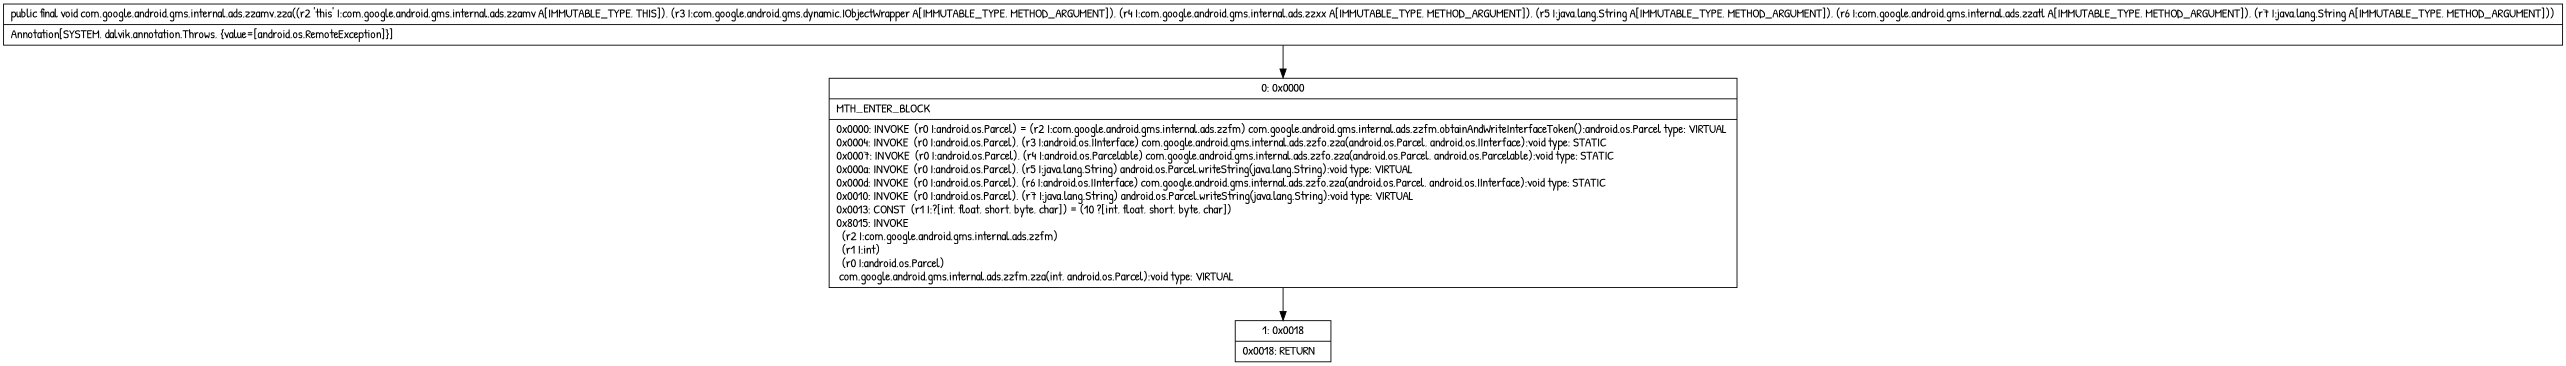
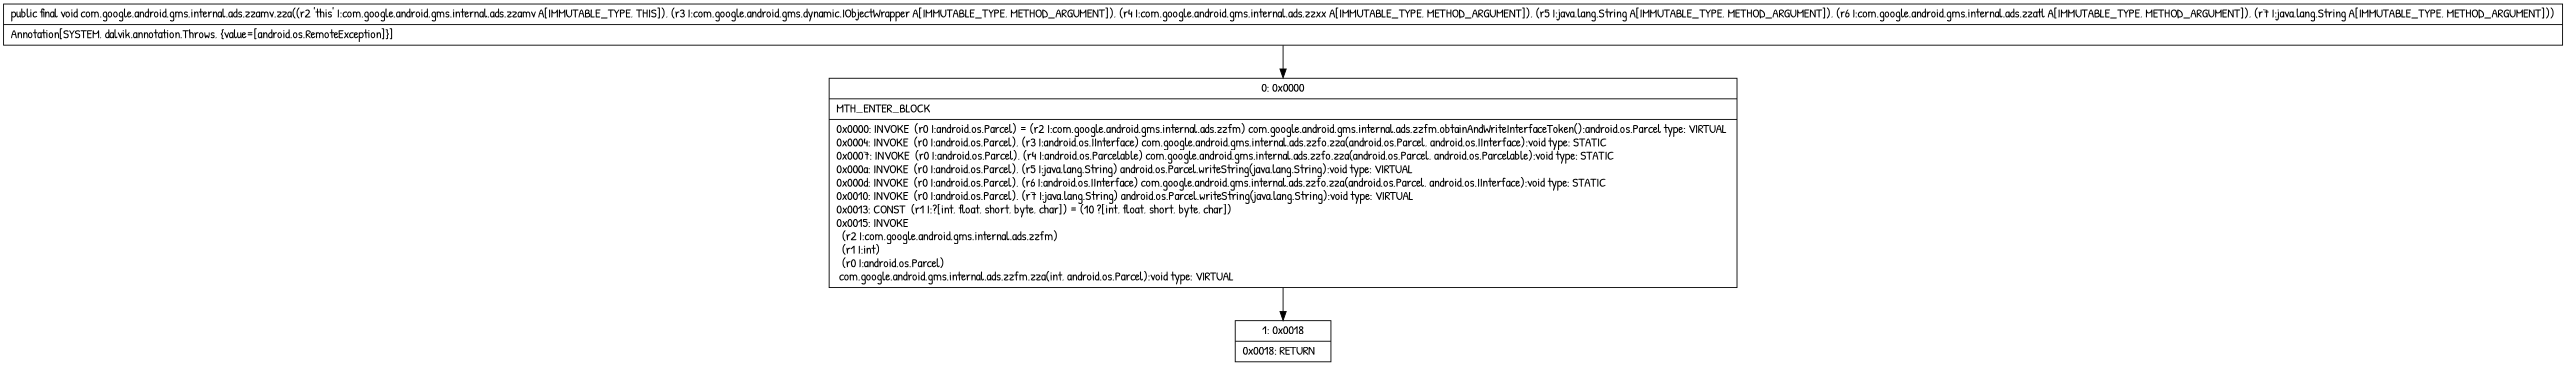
node "0: 0x0000": text "0x8015: INVOKE" -> "0x0015: INVOKE"
